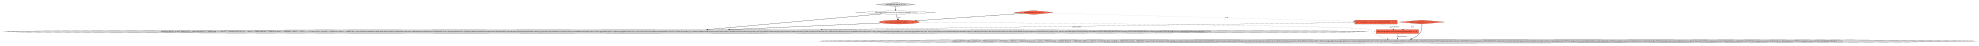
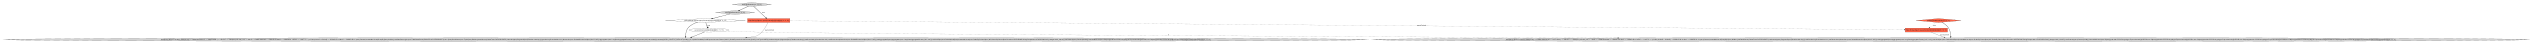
node "testTopNFilterJoin['1', '0', '0']": fillcolor tomato -> lightgray
edge "testTopNFilterJoin['1', '0', '0']" -> "cannotVectorize()@@@4@@@['1', '1', '0']": now "testTopNFilterJoin['1', '0', '0']" -> "testTopNFilterJoin['0', '1', '0']"
edge "testTopNFilterJoin['1', '0', '0']" -> "Map<String,Object> queryContext@@@2@@@['1', '1', '0']": style dotted -> bold
node "cannotVectorize()@@@4@@@['1', '1', '0']": fillcolor tomato -> white
